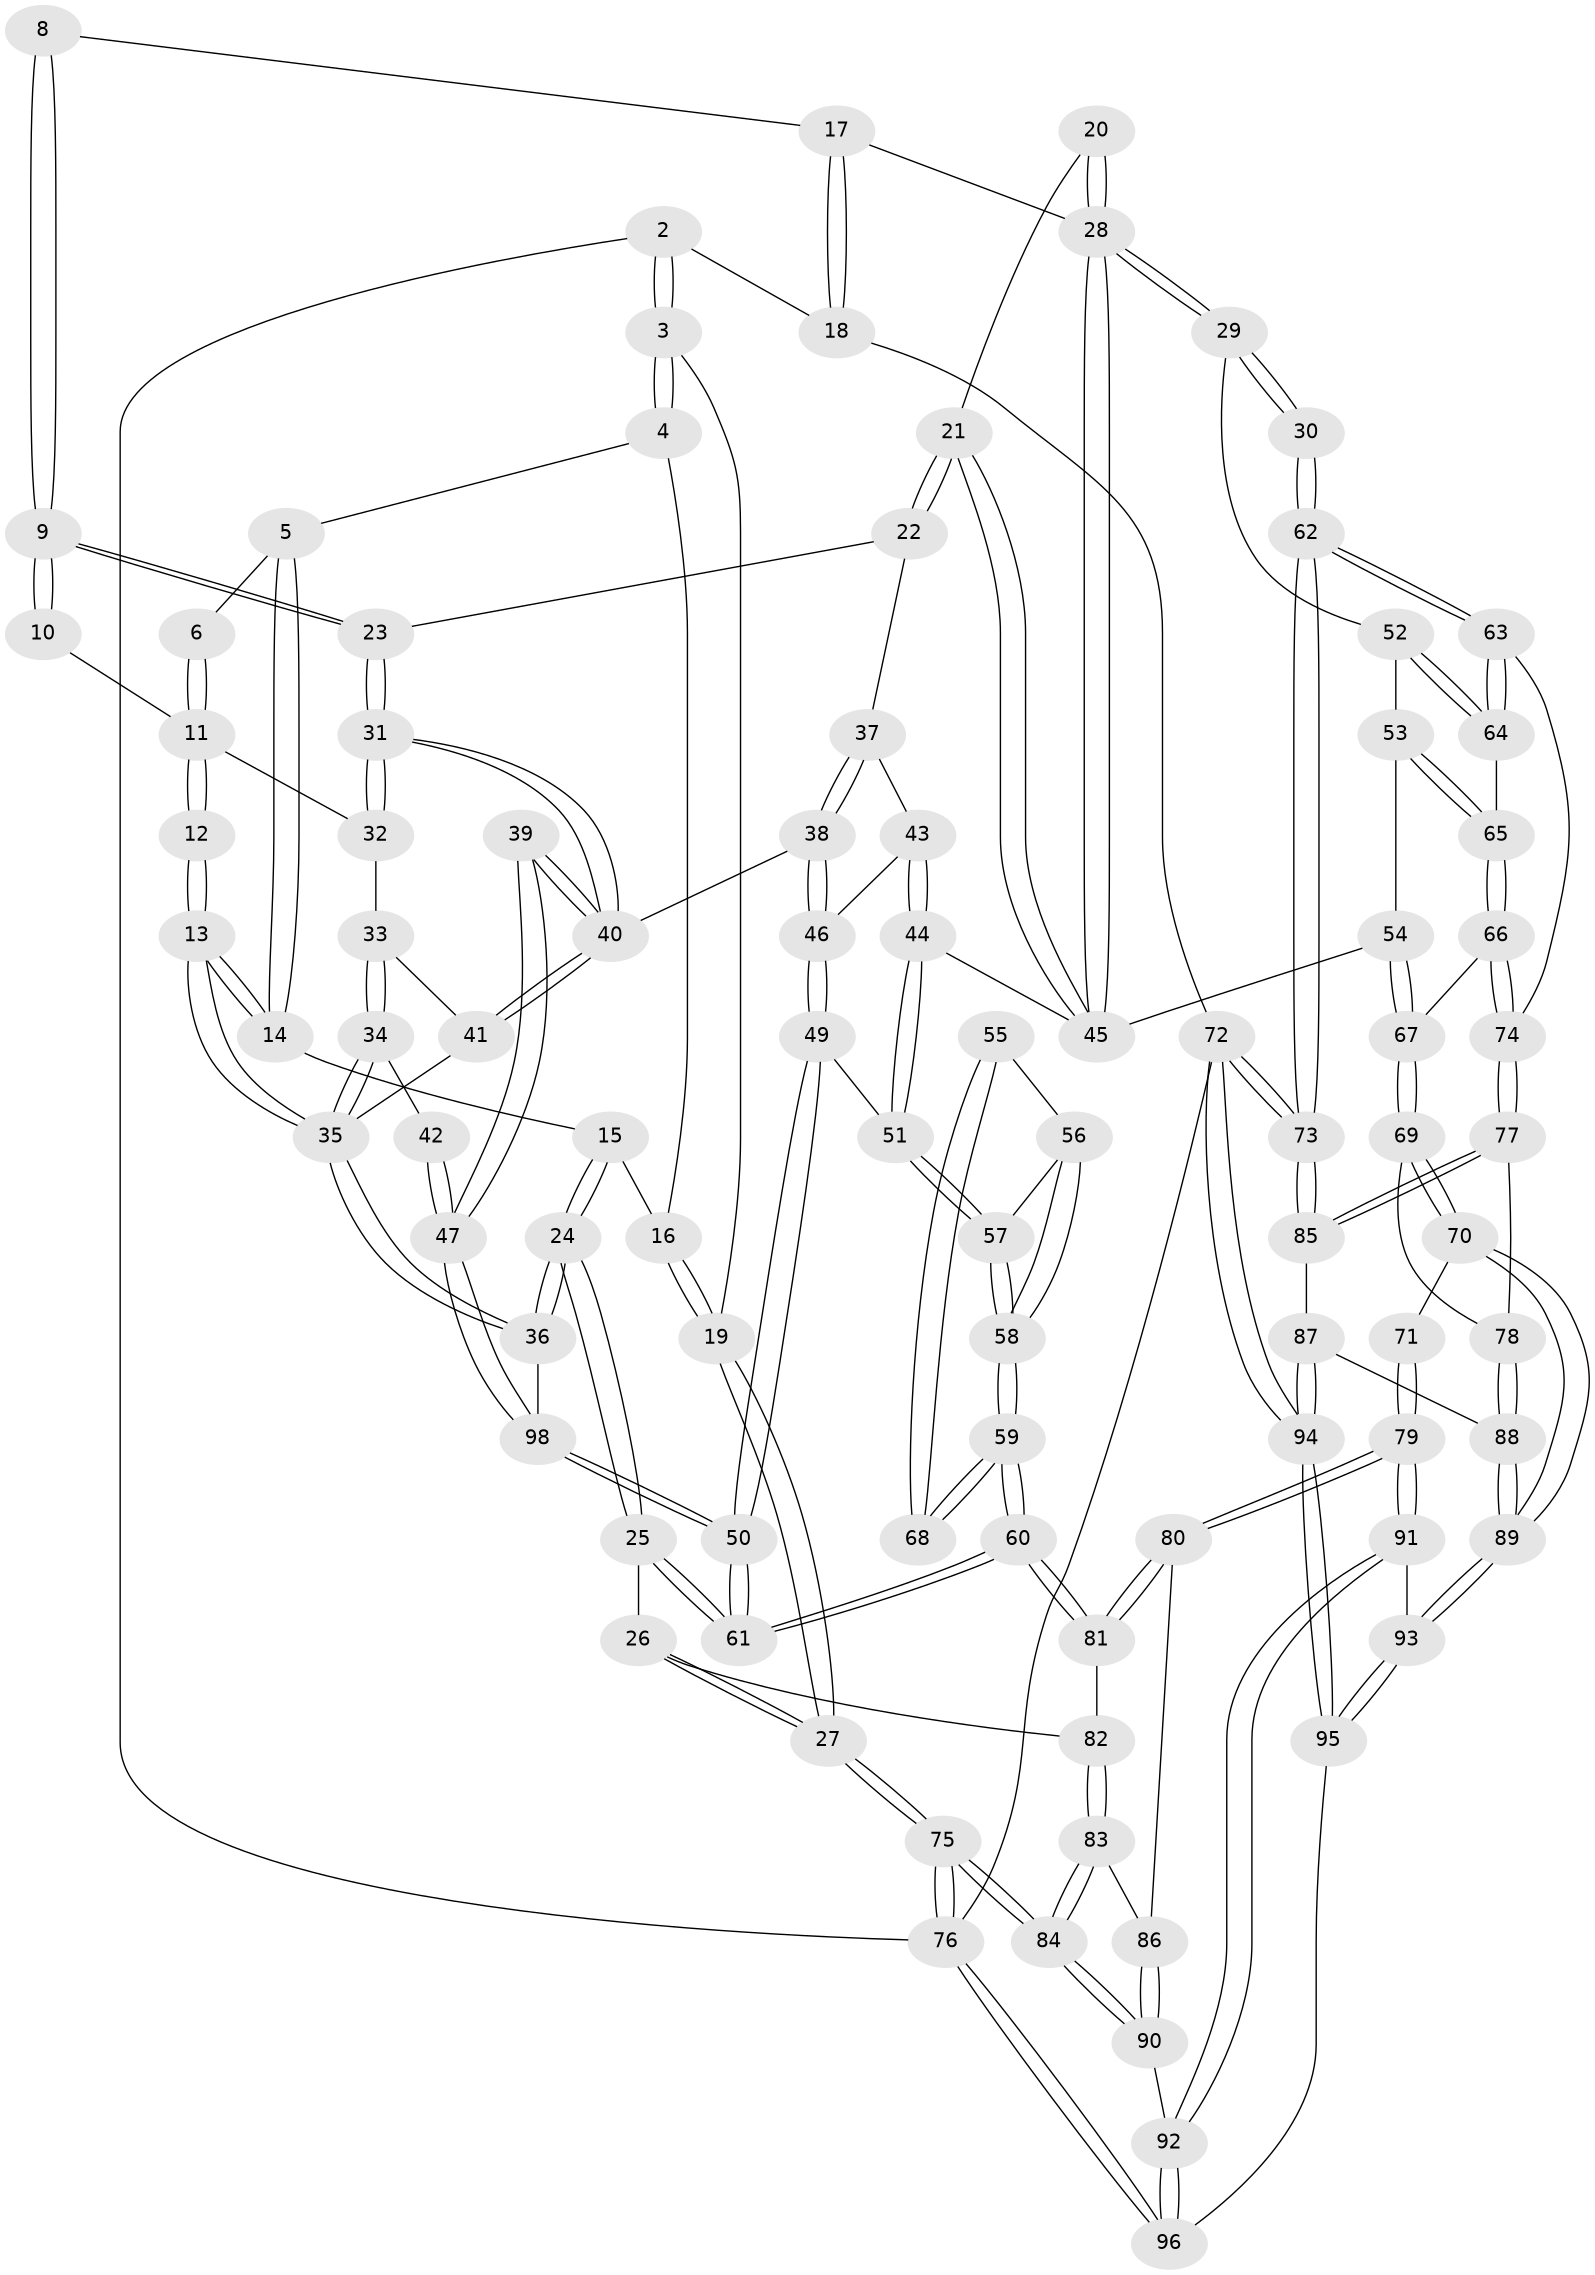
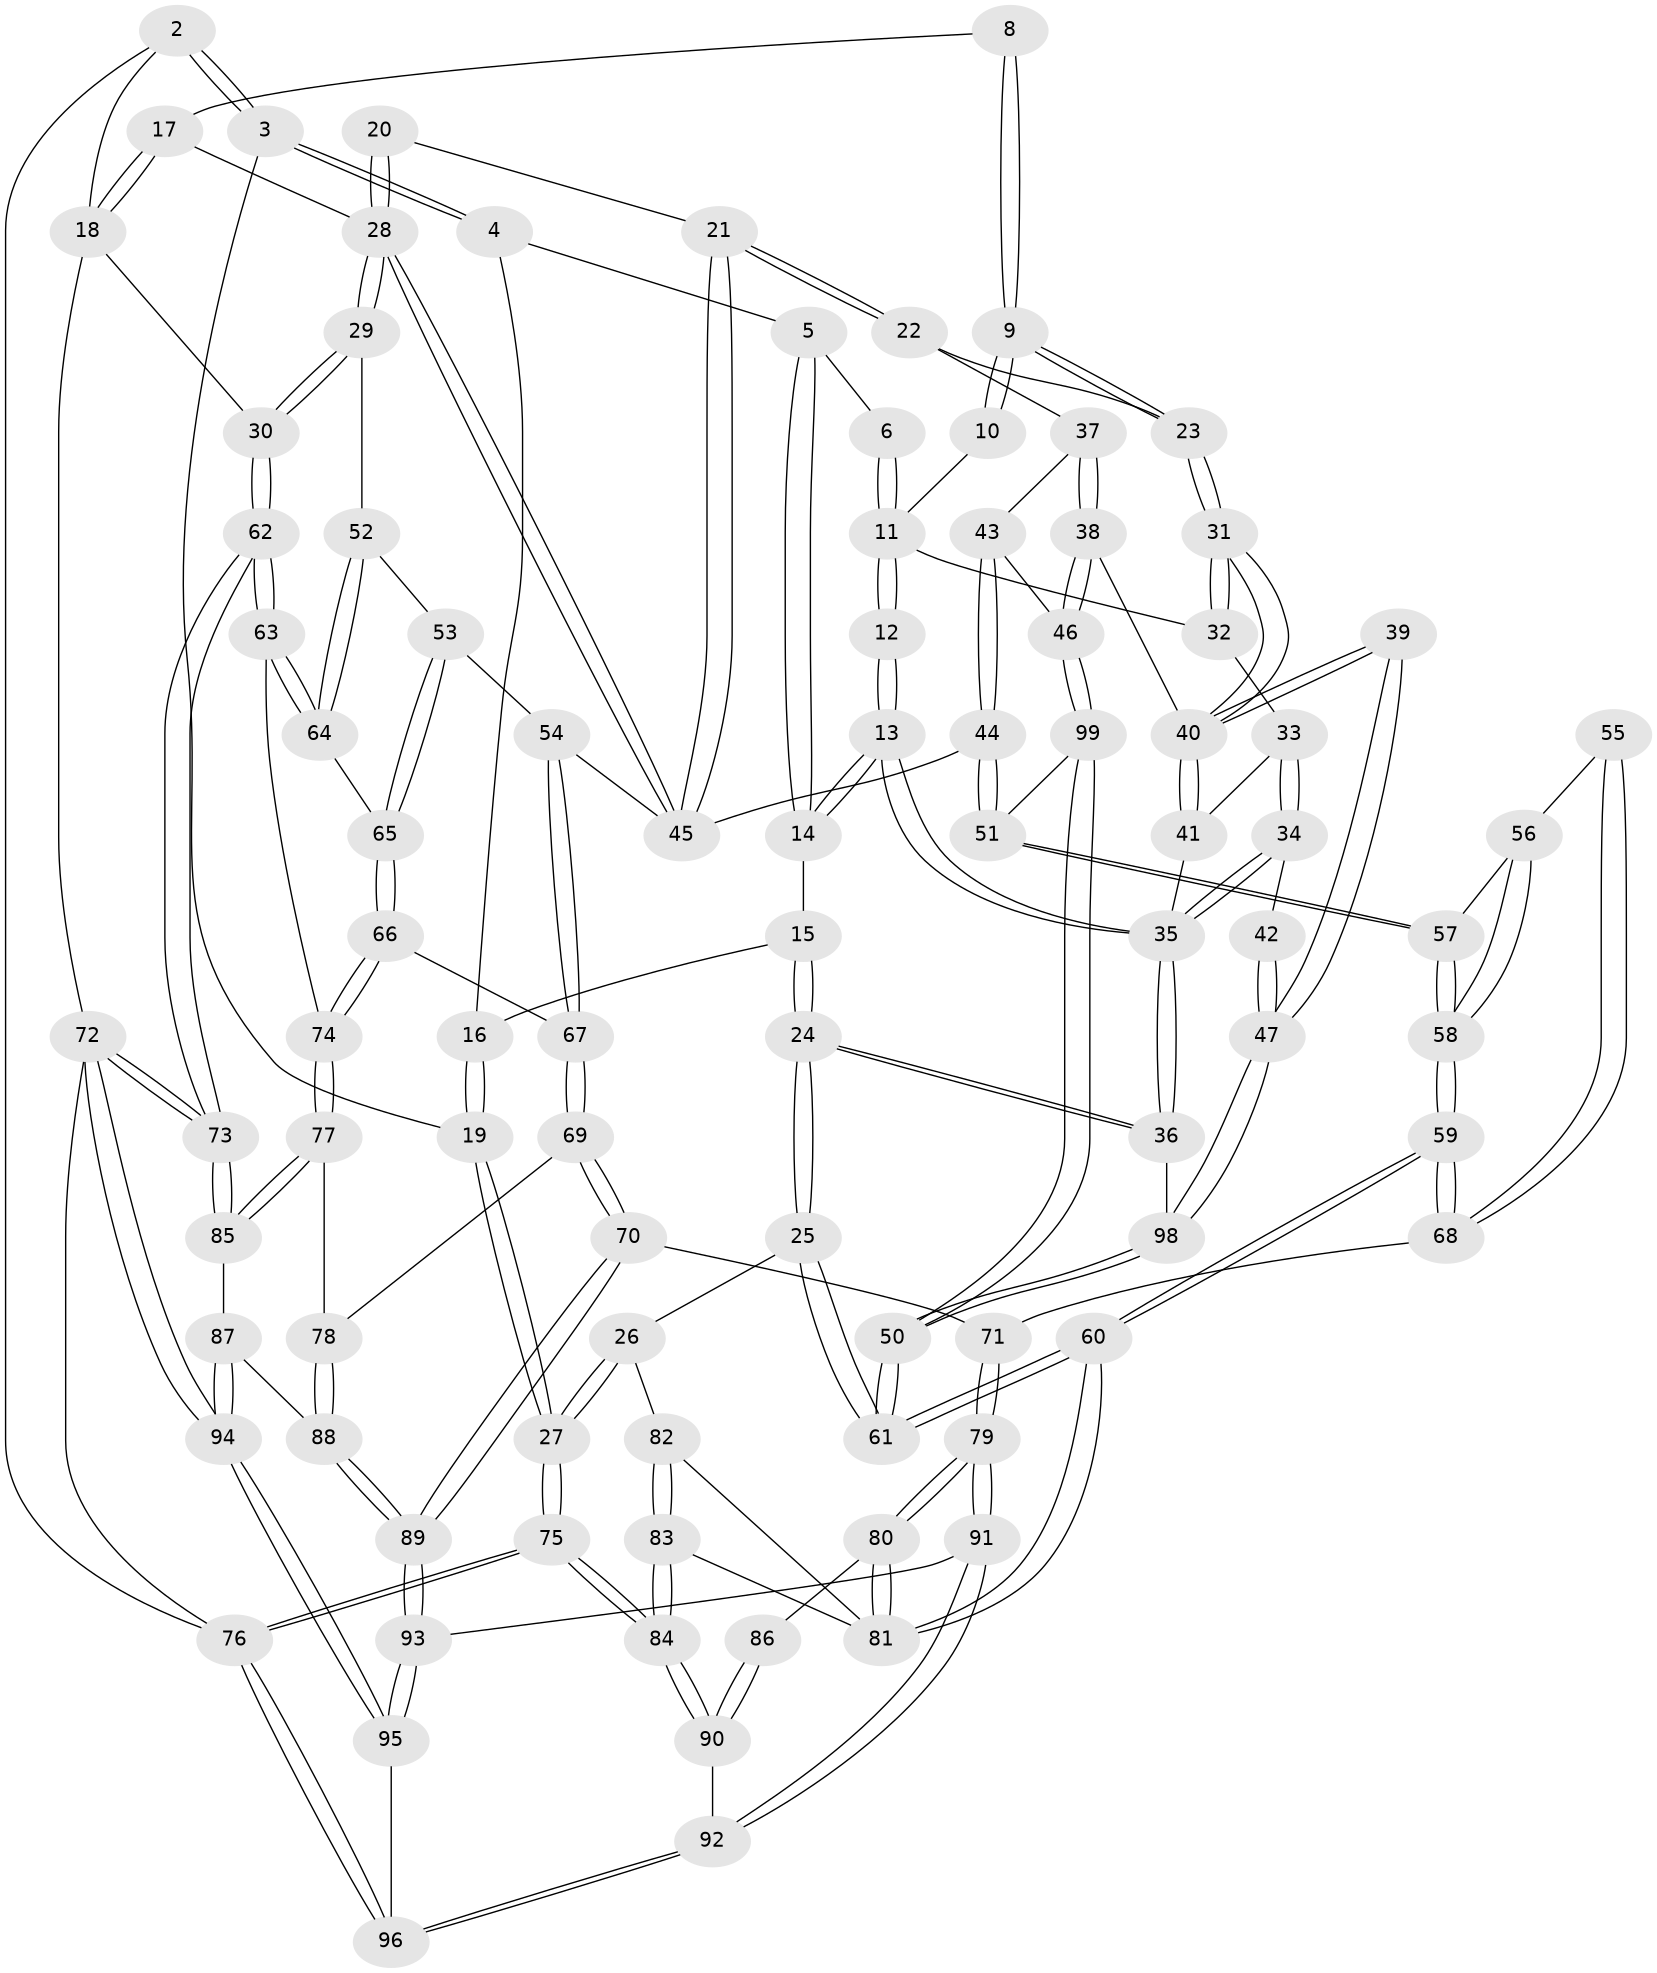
edge "18" -- "30": added
node "49": label "49" -> "99"
edge "68" -- "71": added
edge "83" -- "86": now "83" -- "81"
